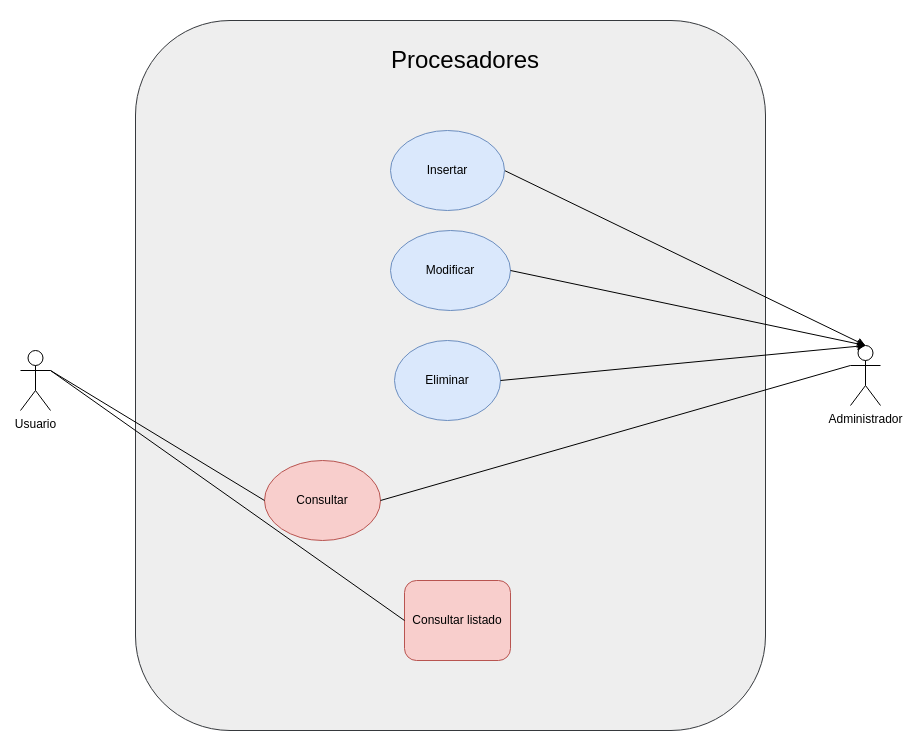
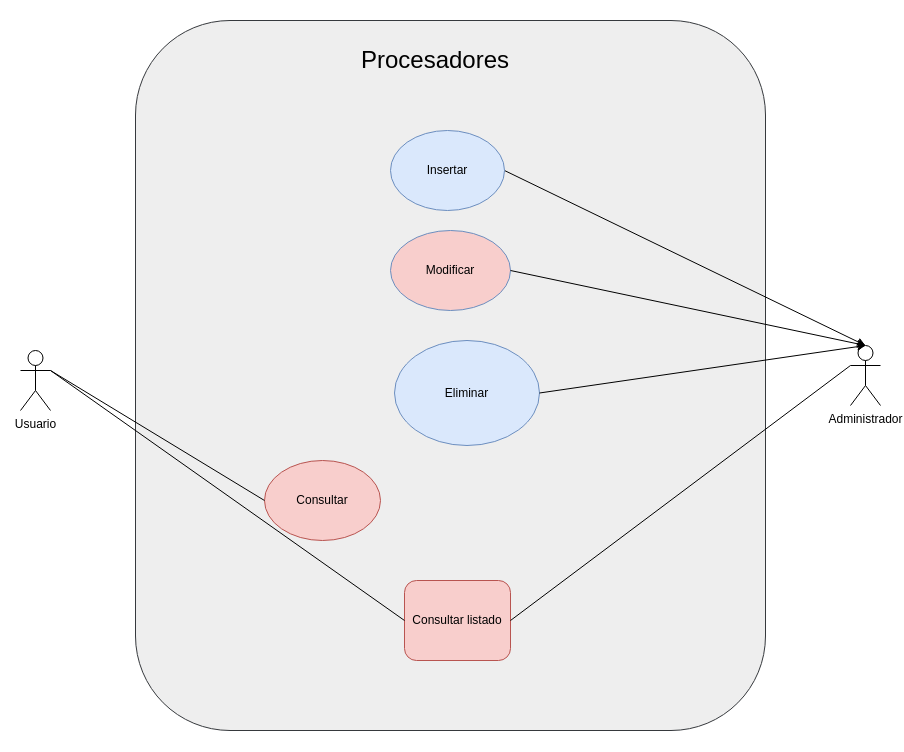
node "Procesadores": moved (466, 61) -> (436, 61)
node "Modificar": fillcolor #dae8fc -> #f8cecc
node "Eliminar": size 106x80 -> 145x105
edge "Administrador" -- "Consultar": removed
edge "Administrador" -- "Consultar listado": added
